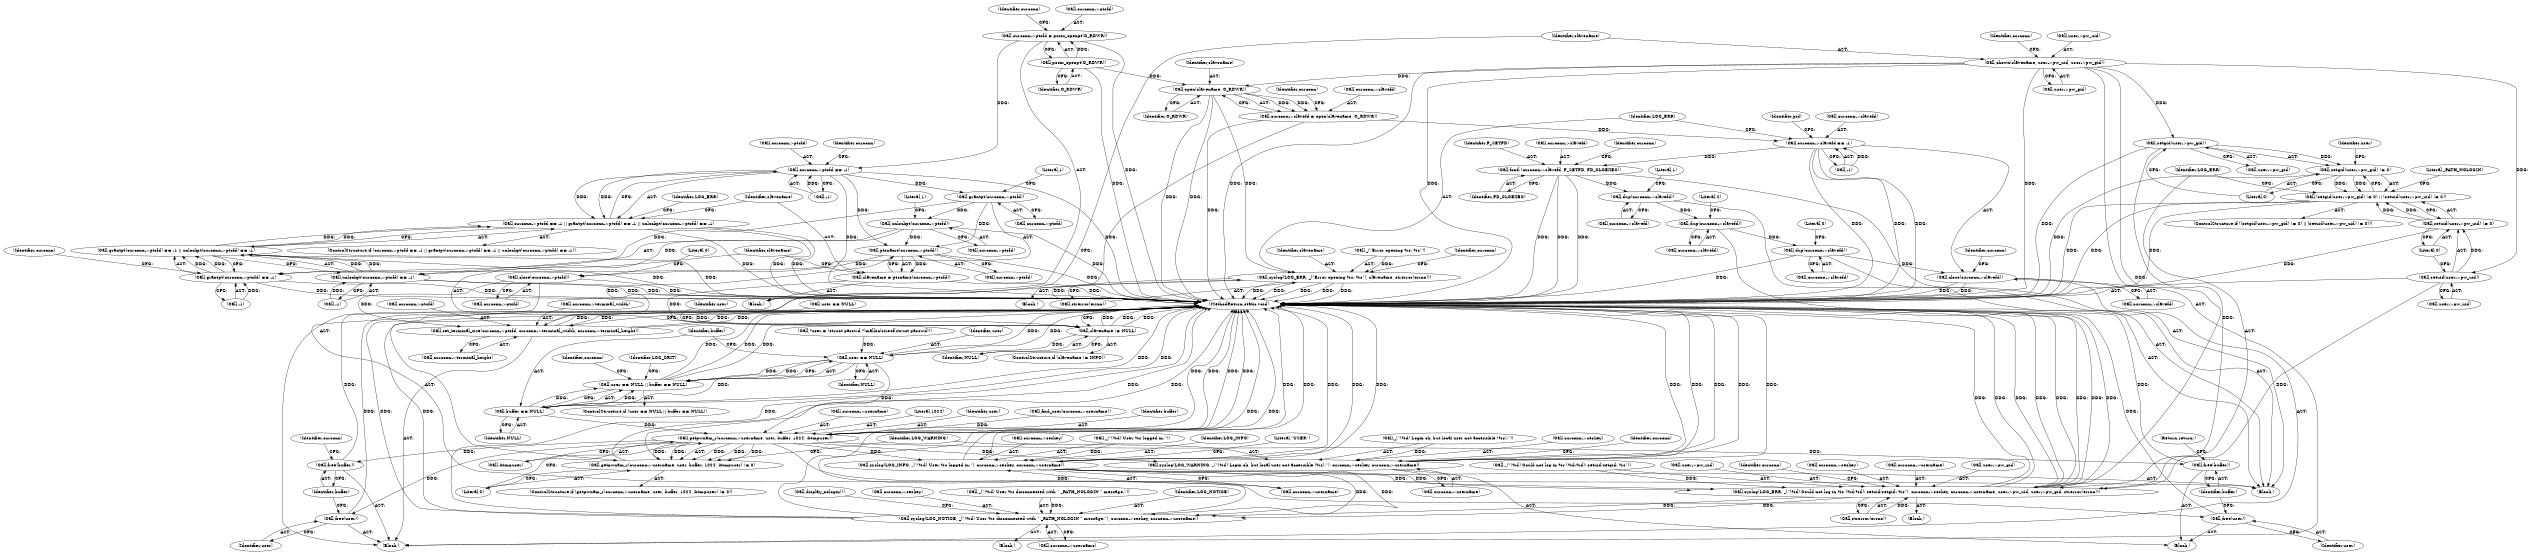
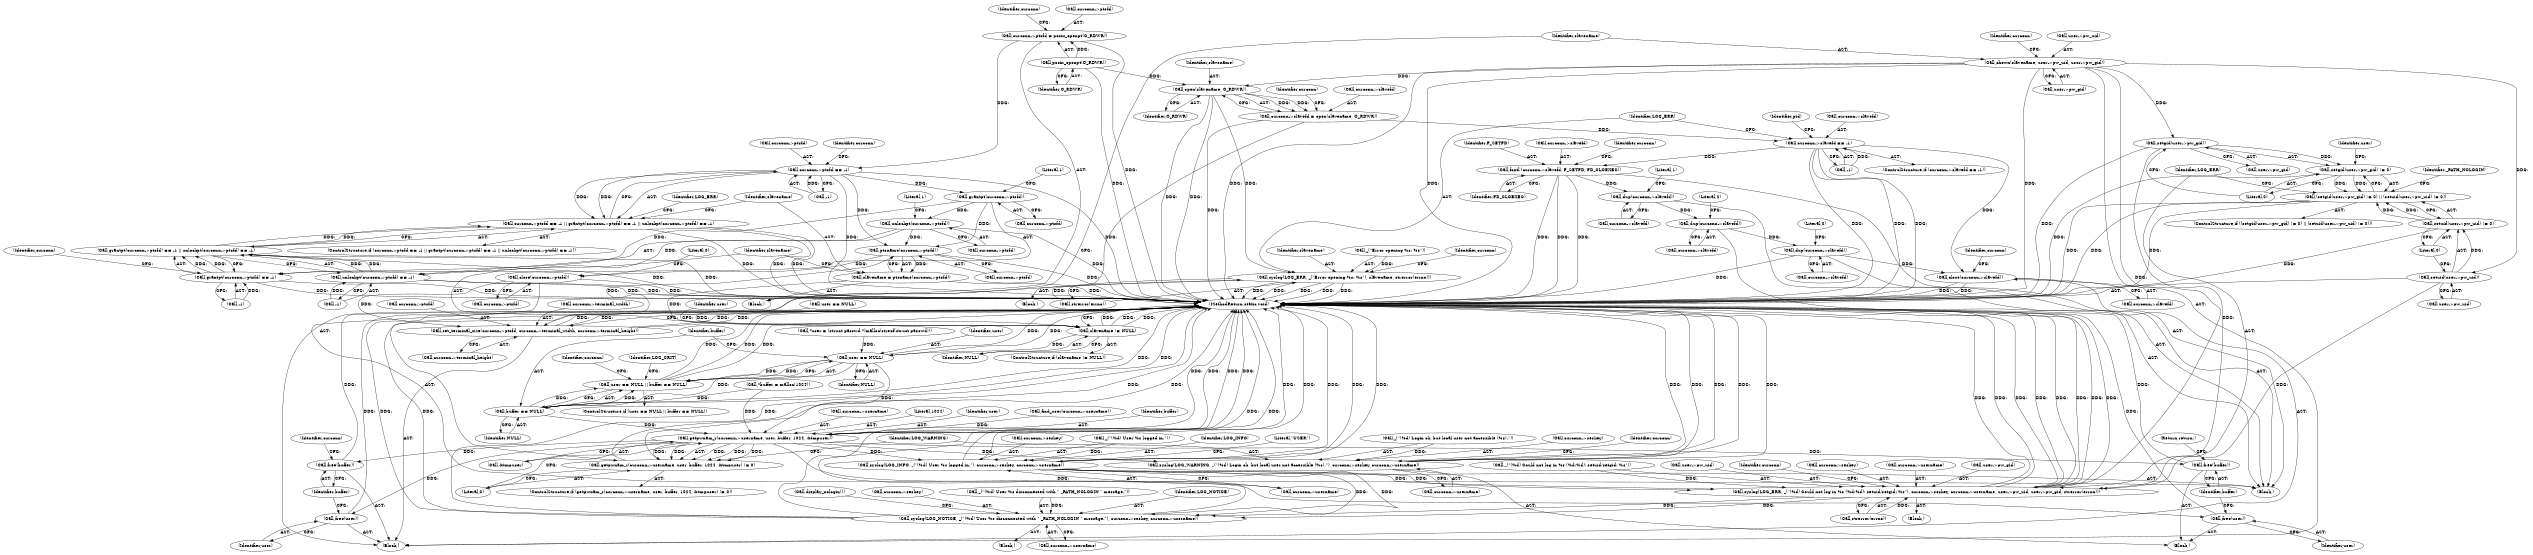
edge "(Call,curconn->ptsfd = posix_openpt(O_RDWR))" -> "(Call,posix_openpt(O_RDWR))": removed, label "CFG:"
node "(ControlStructure,if (curconn->slavefd == -1))": added
node "(Literal,_PATH_NOLOGIN)": label "(Literal,_PATH_NOLOGIN)" -> "(Identifier,_PATH_NOLOGIN)"
edge "(Call,curconn->slavefd == -1)" -> "(Call,close(curconn->slavefd))": label "AST: " -> "DDG: "
node "(ControlStructure,if (slavename != INFO))": label "(ControlStructure,if (slavename != INFO))" -> "(ControlStructure,if (slavename != NULL))"
node "(Call,*buffer = malloc(1024))": added
